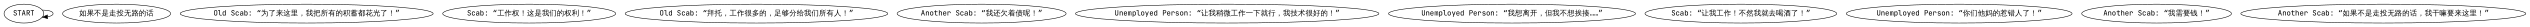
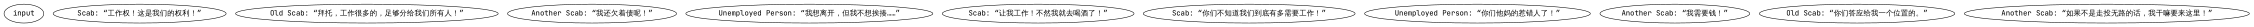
node "START": removed
node "如果不是走投无路的话": label "如果不是走投无路的话" -> "input"
node "Old Scab: “为了来这里，我把所有的积蓄都花光了！”": removed
node "Unemployed Person: “让我稍微工作一下就行，我技术很好的！”": removed
node "Scab: “你们不知道我们到底有多需要工作！”": added
node "Old Scab: “你们答应给我一个位置的。”": added
